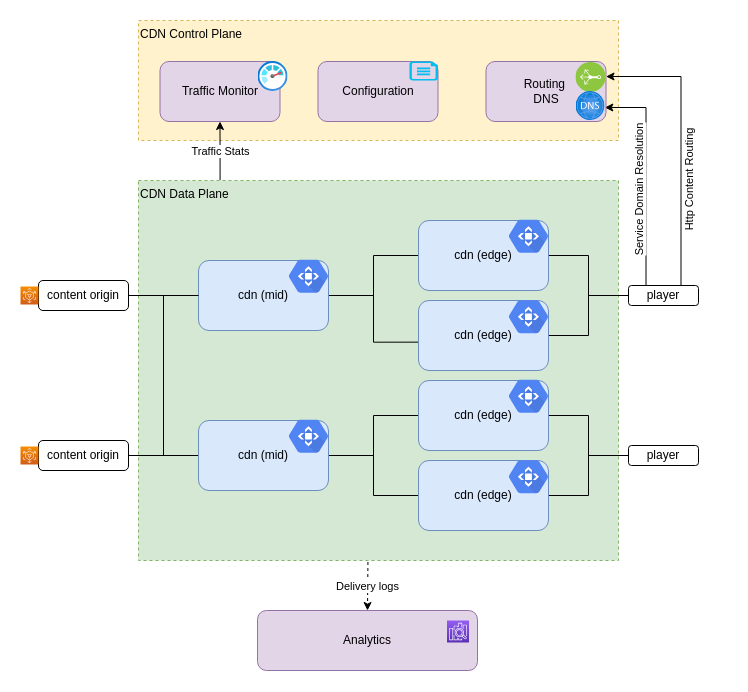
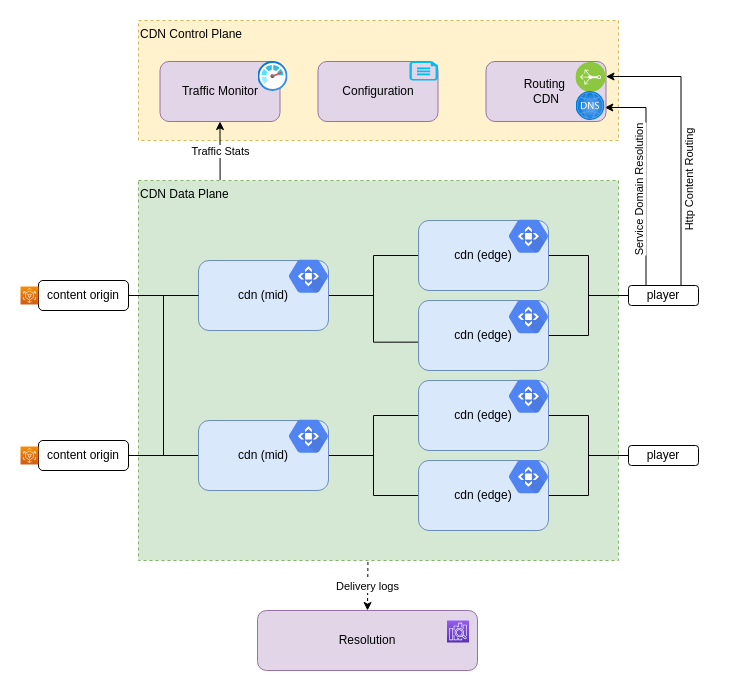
node "Routing DNS": label "Routing DNS" -> "Routing CDN"
node "Analytics": label "Analytics" -> "Resolution"
